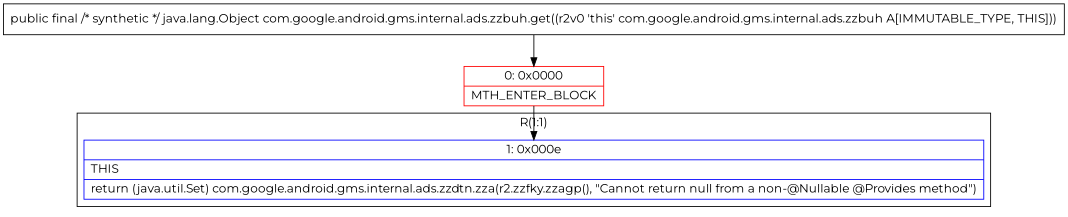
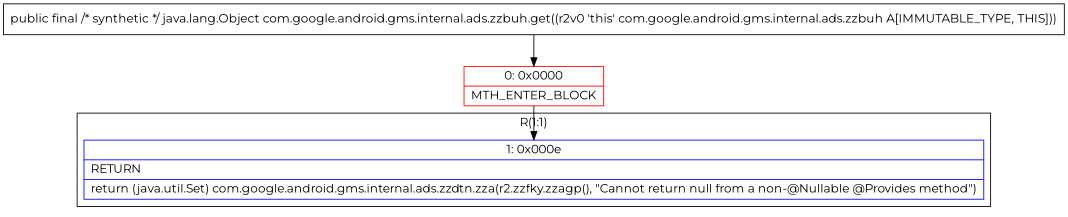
node "1: 0x000e": text "THIS" -> "RETURN"
